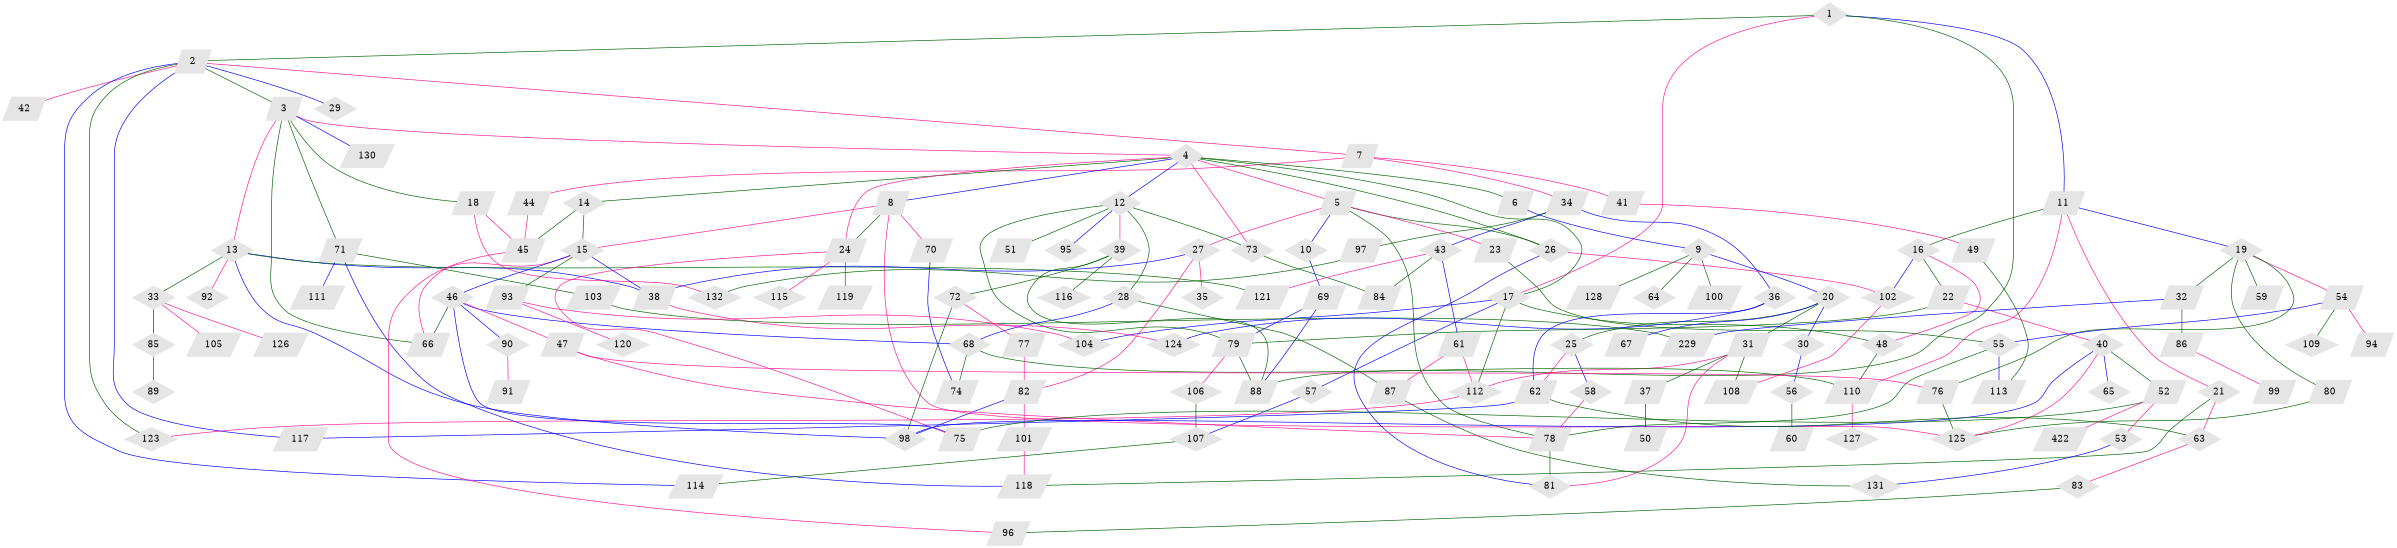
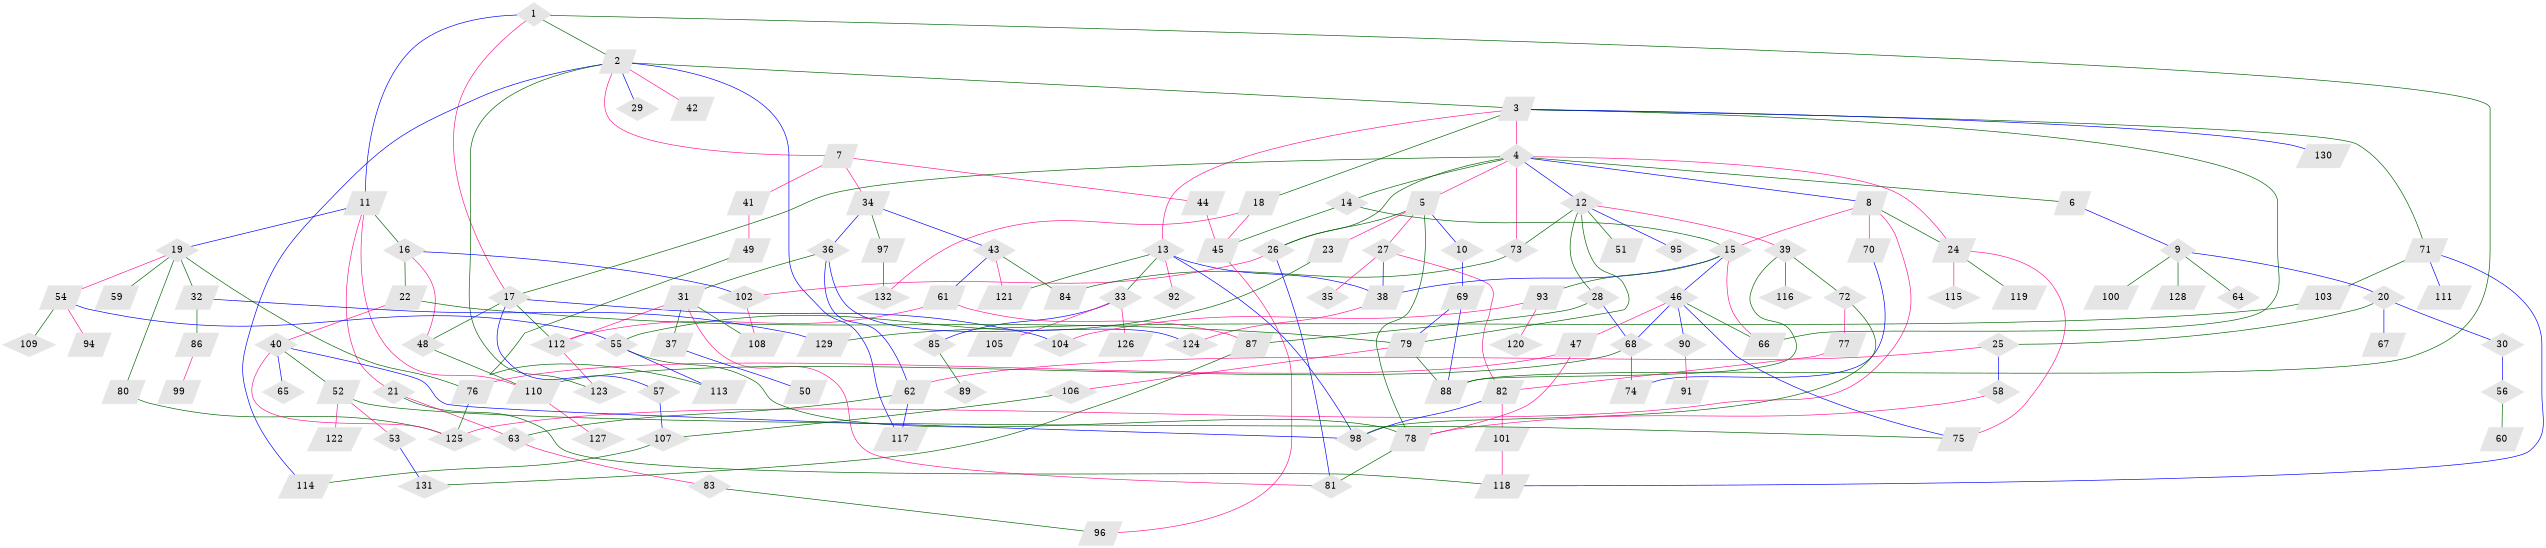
edge "20" -- "31": now "36" -- "31"
node "229": label "229" -> "129"
node "422": label "422" -> "122"
